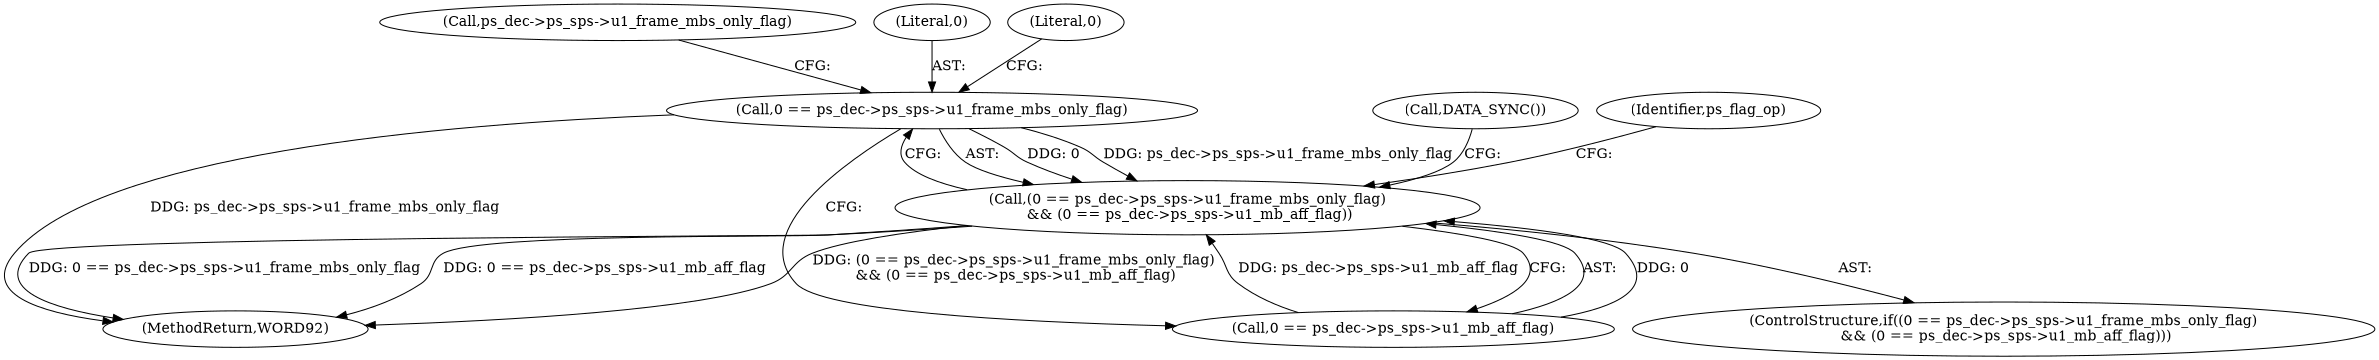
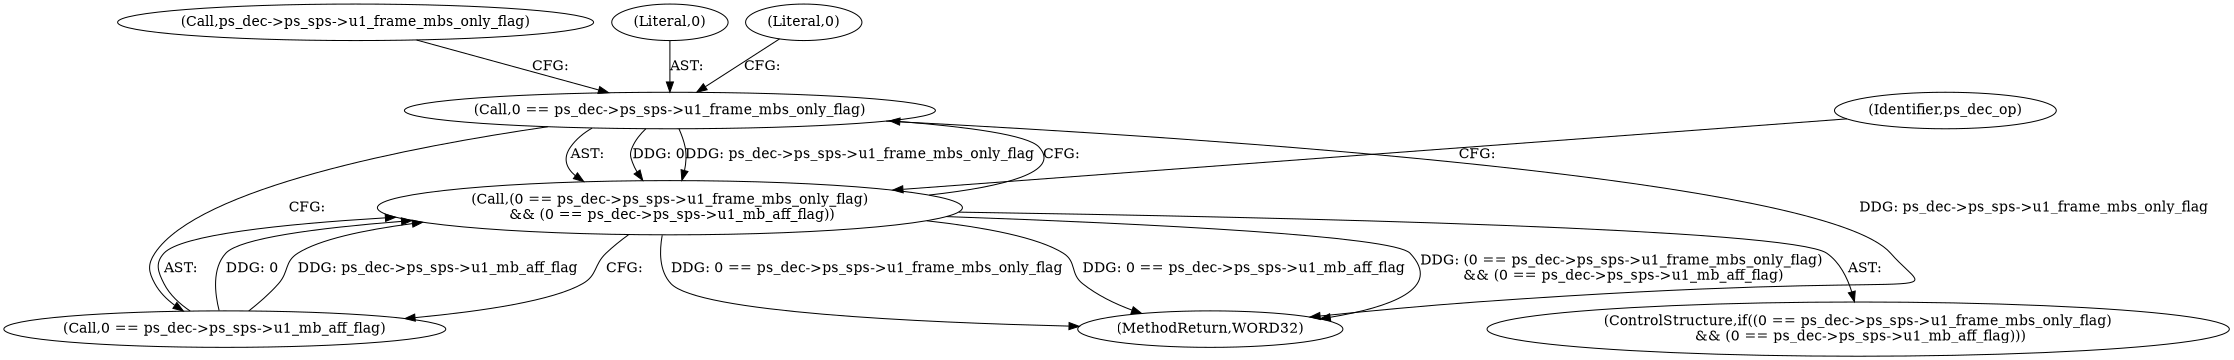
node "(Call,DATA_SYNC())": removed
node "(Identifier,ps_flag_op)": label "(Identifier,ps_flag_op)" -> "(Identifier,ps_dec_op)"
node "(MethodReturn,WORD92)": label "(MethodReturn,WORD92)" -> "(MethodReturn,WORD32)"
